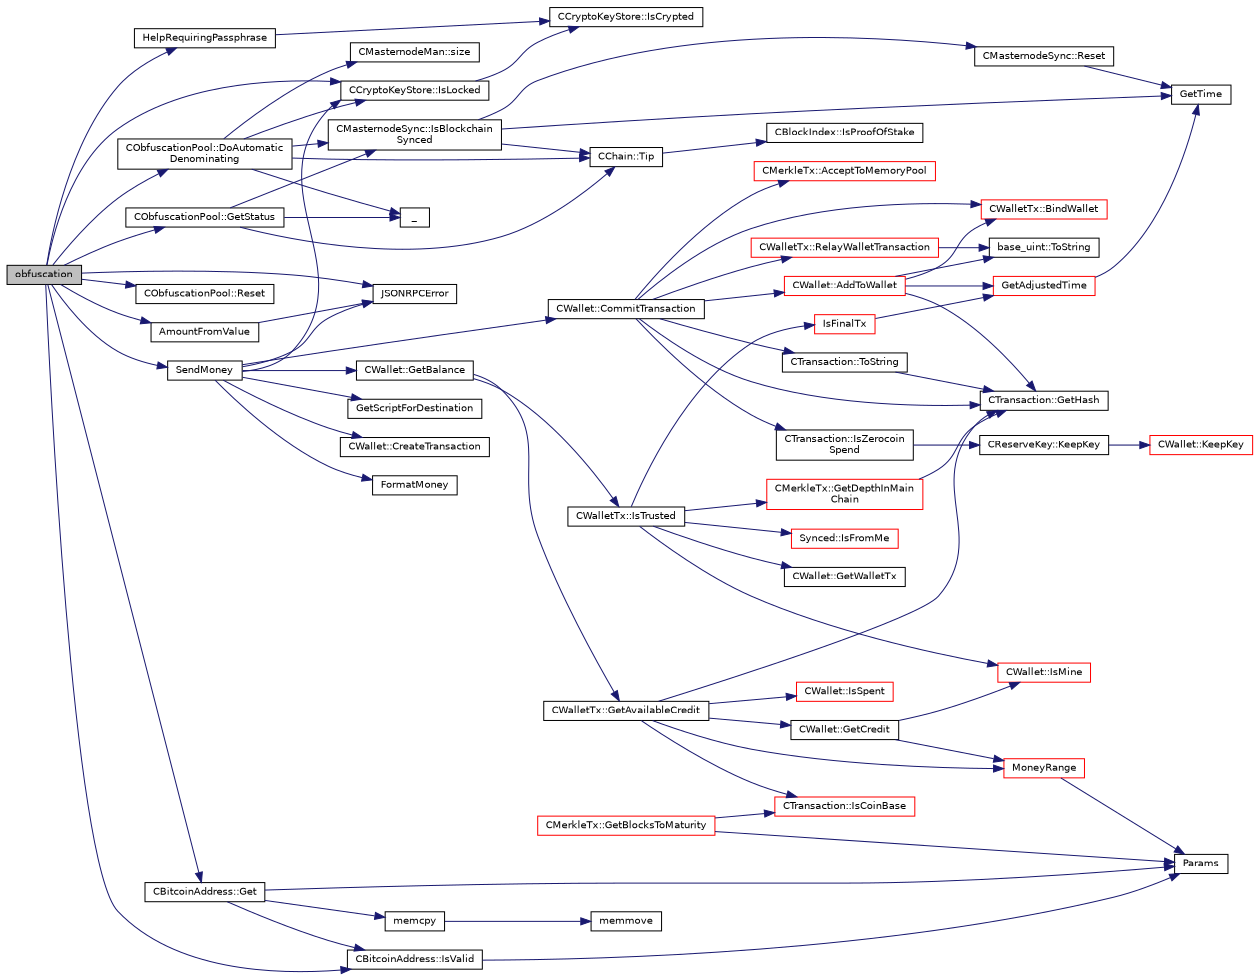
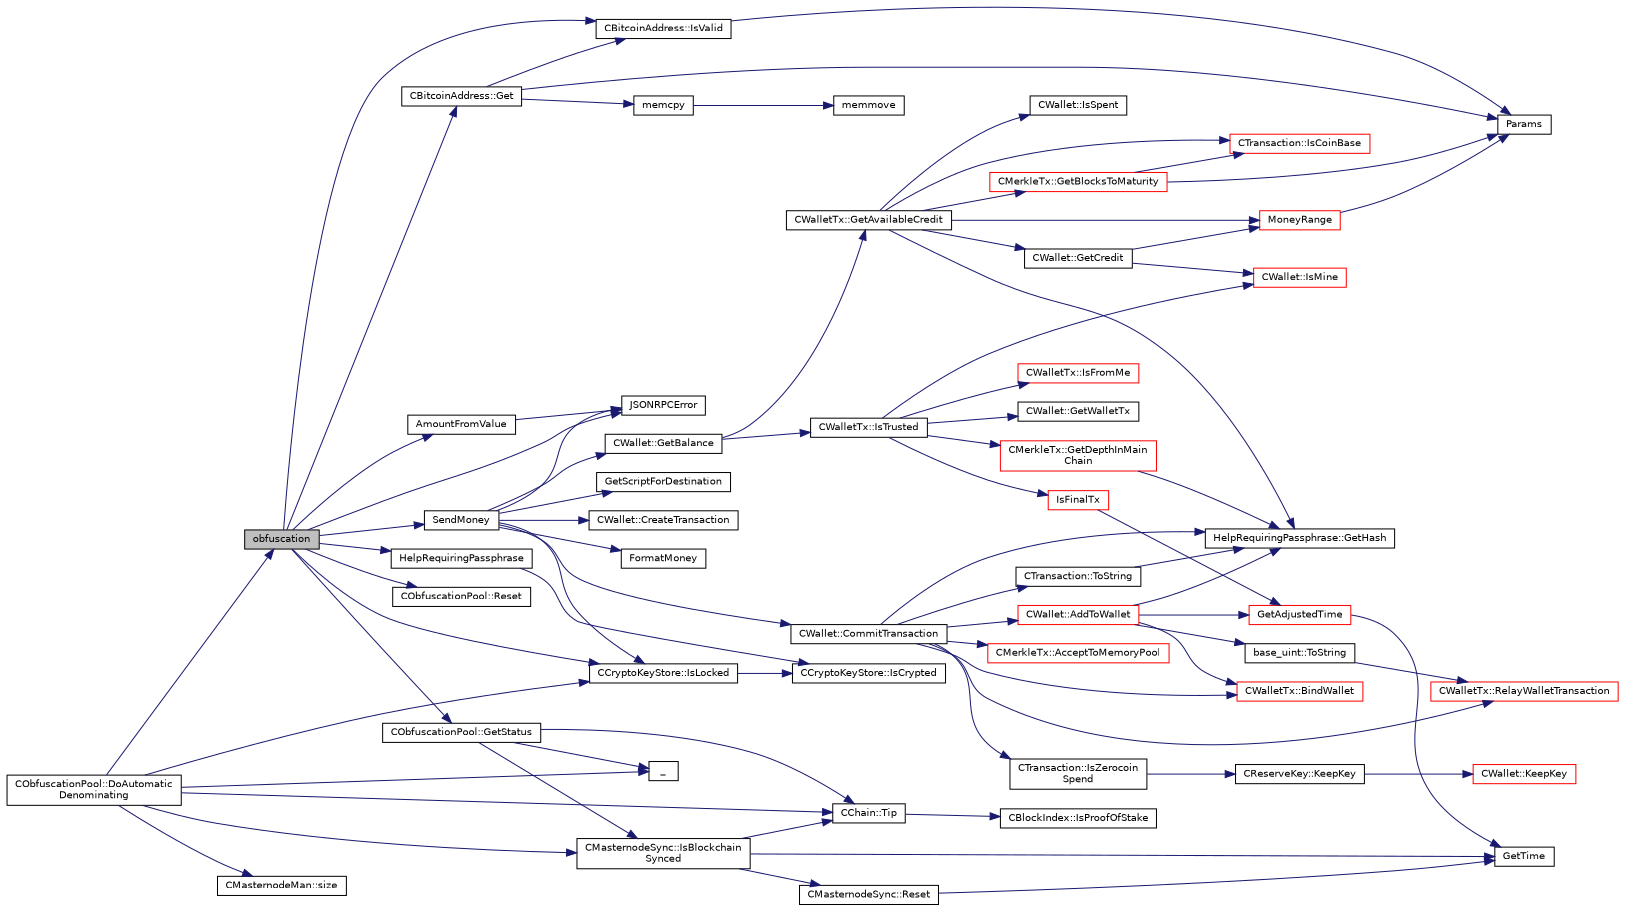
edge "CWalletTx::GetAvailableCredit" -> "CMerkleTx::GetBlocksToMaturity": added
edge "obfuscation" -> "CObfuscationPool::DoAutomatic Denominating": reversed
edge "CWalletTx::RelayWalletTransaction" -> "base_uint::ToString": reversed
node "CTransaction::GetHash": label "CTransaction::GetHash" -> "HelpRequiringPassphrase::GetHash"
node "Synced::IsFromMe": label "Synced::IsFromMe" -> "CWalletTx::IsFromMe"
node "CWallet::IsSpent": color red -> black
